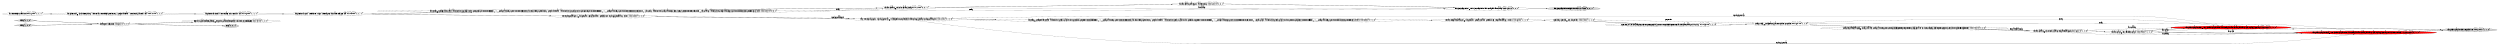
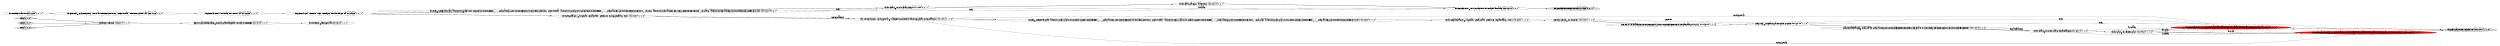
node "this.remoteRepo = fileKey.open(false)@@@5@@@['1', '1', '1']": added
edge "cleanUpDir(TEST_DIR)@@@3@@@['1', '1', '1']" -> "setup['0', '0', '1']": reversed
